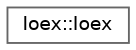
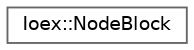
node "Ioex::Ioex": label "Ioex::Ioex" -> "Ioex::NodeBlock"
